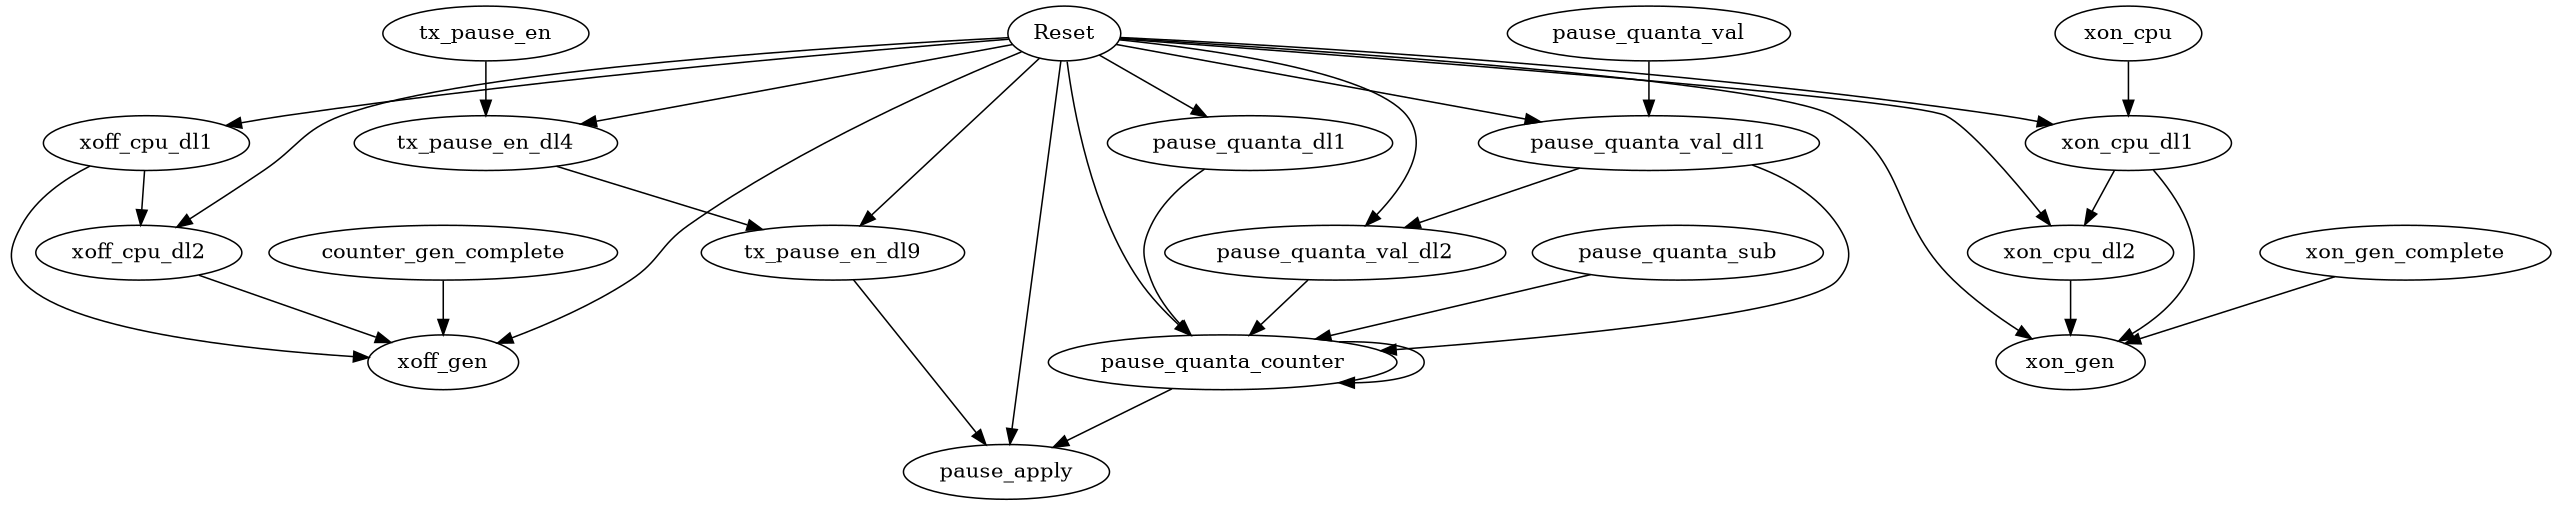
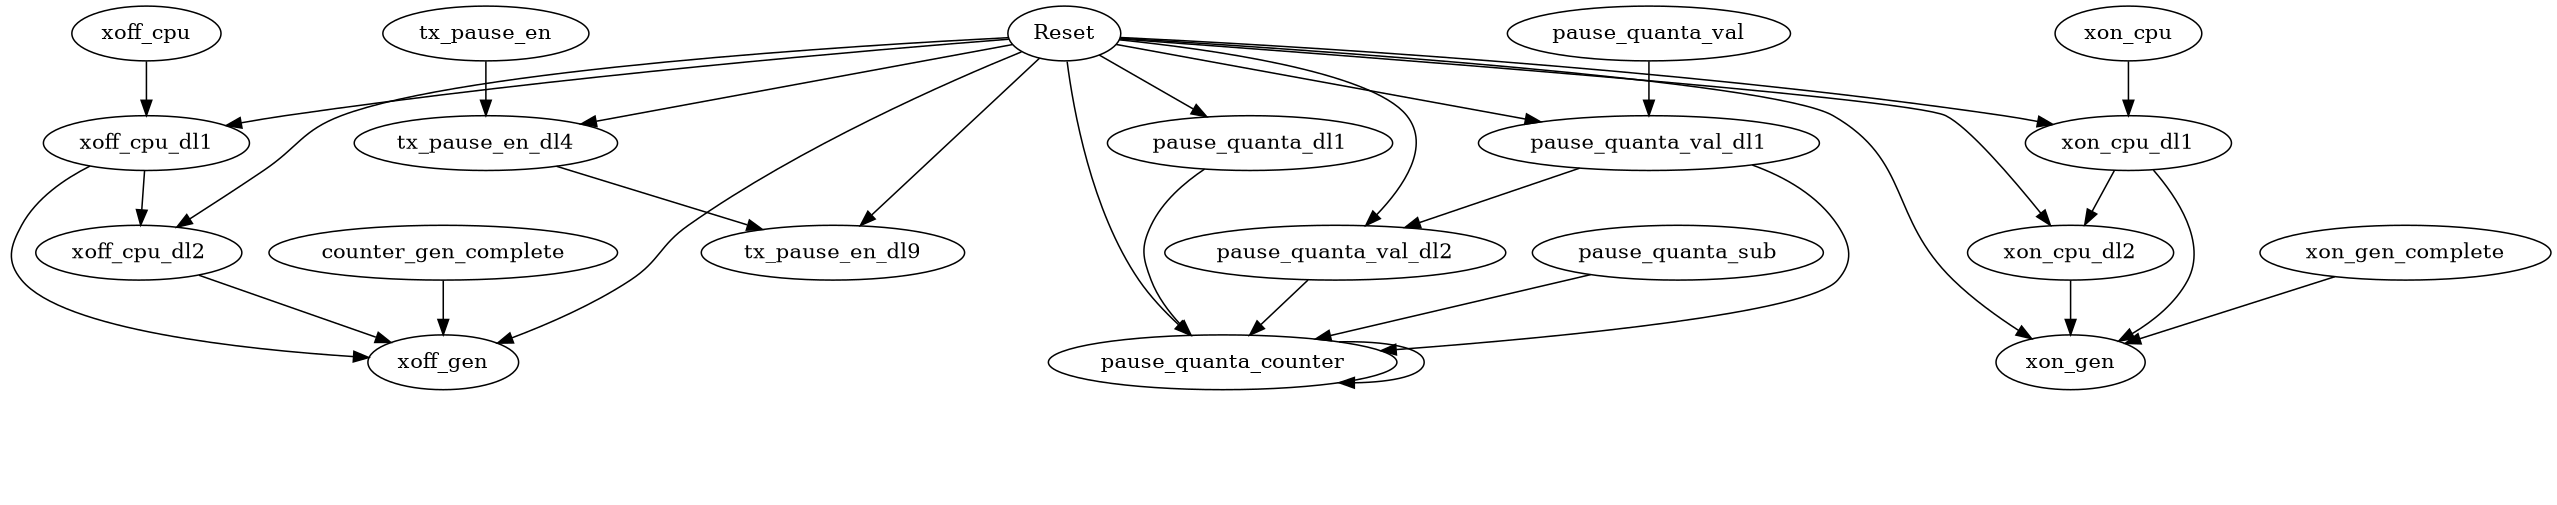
node "xoff_cpu": added
node "pause_apply": removed
